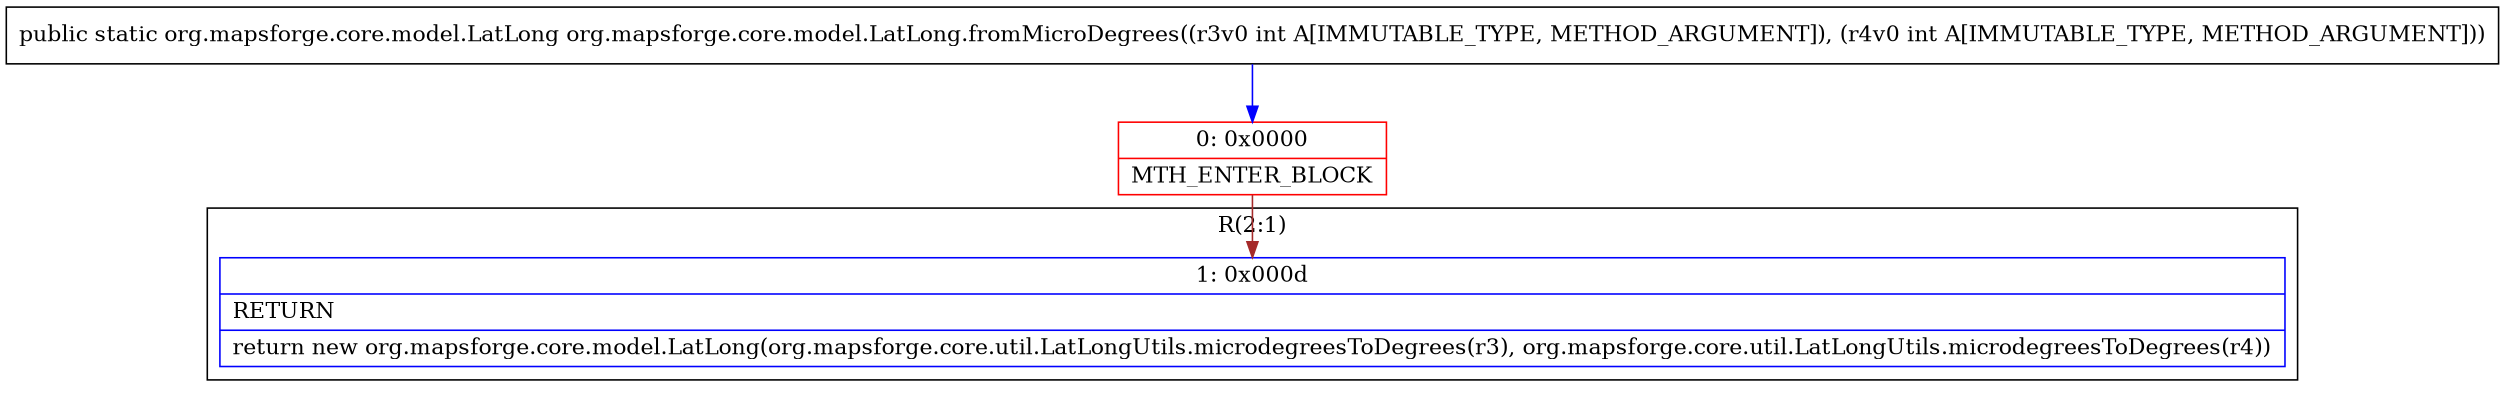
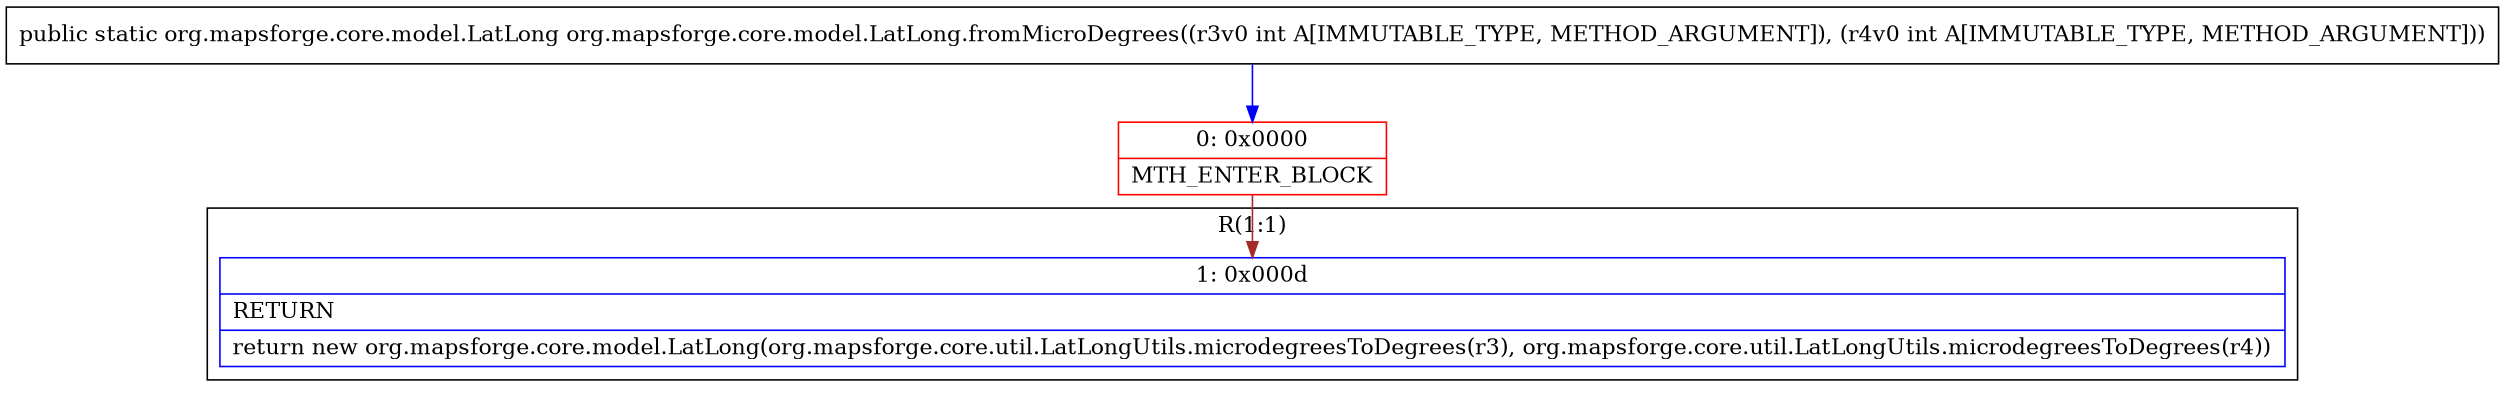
cluster "R(2:1)": label "R(2:1)" -> "R(1:1)"
